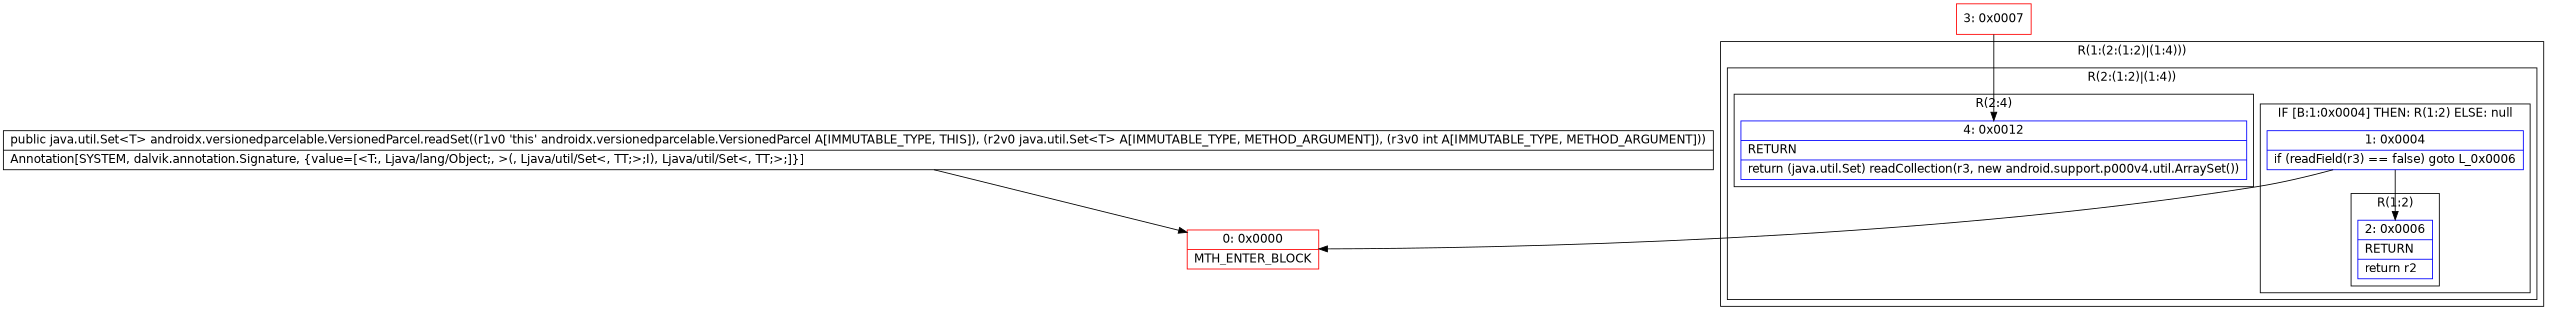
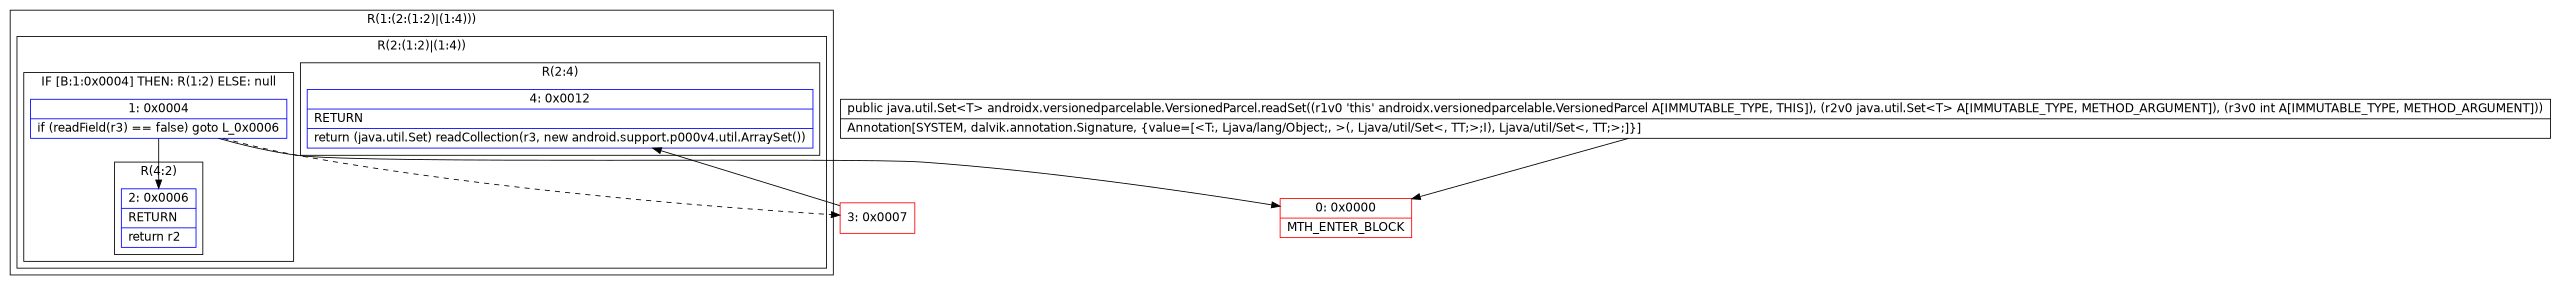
edge "1: 0x0004" -> "3: 0x0007": added
cluster "R(1:2)": label "R(1:2)" -> "R(4:2)"
